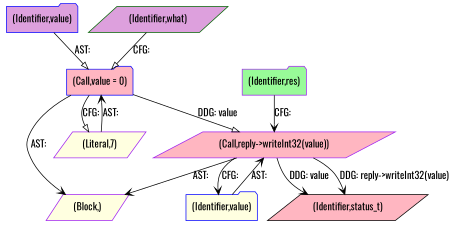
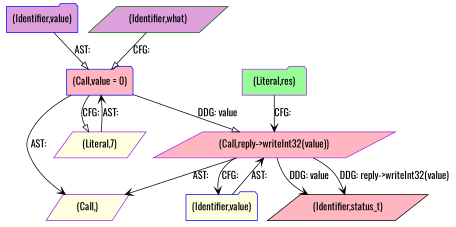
node "(Identifier,res)": label "(Identifier,res)" -> "(Literal,res)"
node "(Block,)": label "(Block,)" -> "(Call,)"
